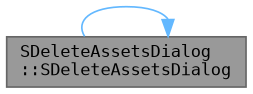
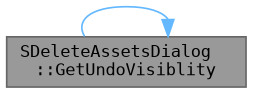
node "SDeleteAssetsDialog ::SDeleteAssetsDialog": label "SDeleteAssetsDialog ::SDeleteAssetsDialog" -> "SDeleteAssetsDialog ::GetUndoVisiblity"
